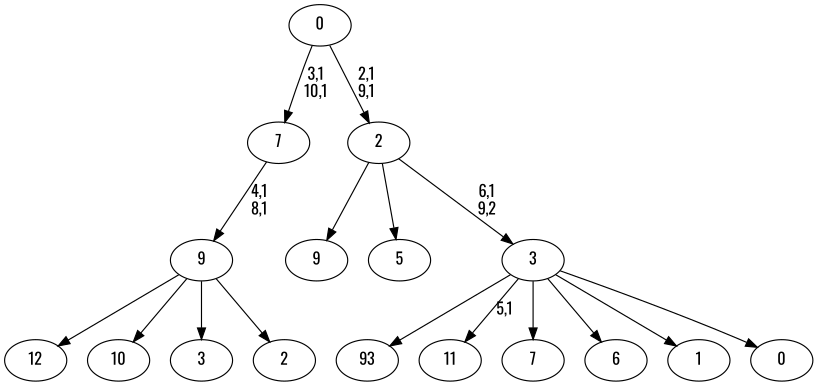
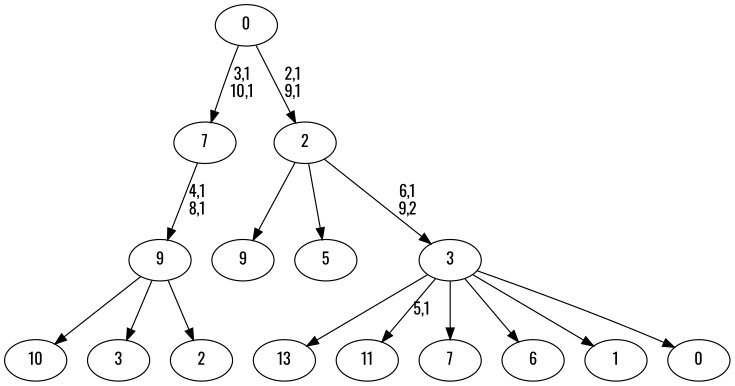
node "12": removed
node "93": label "93" -> "13"
